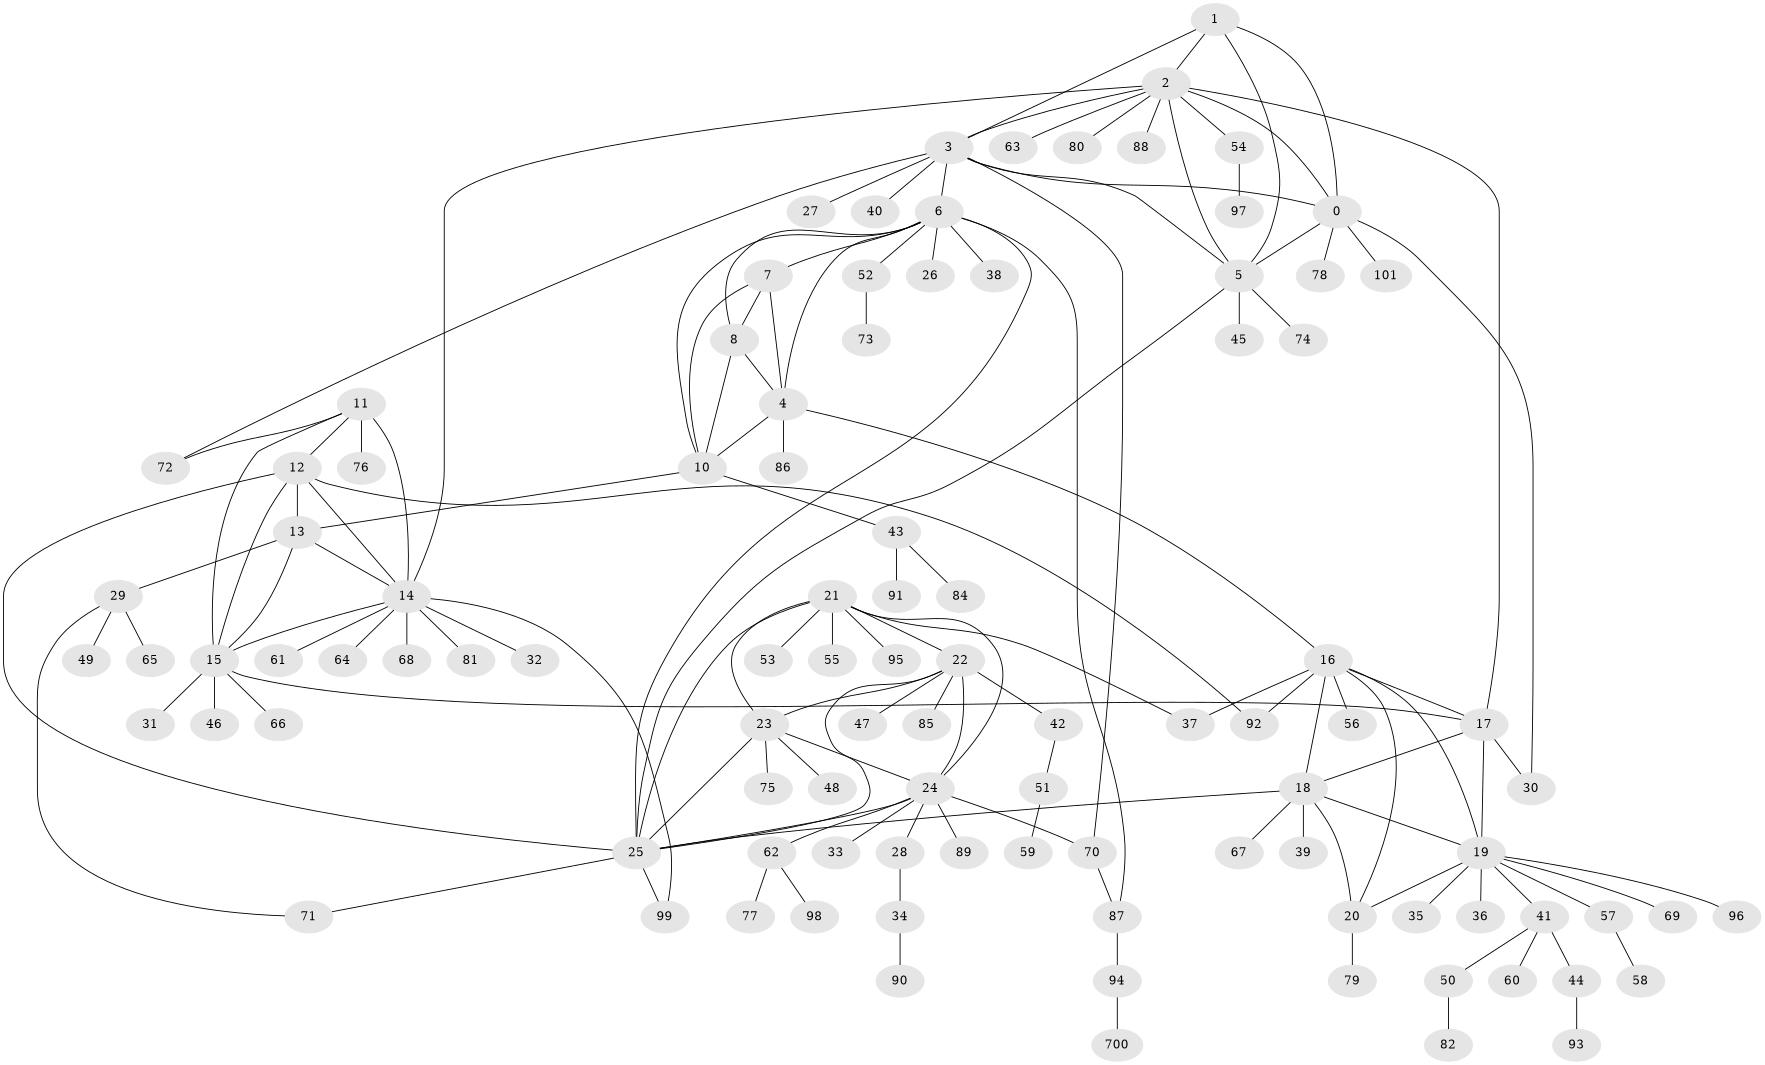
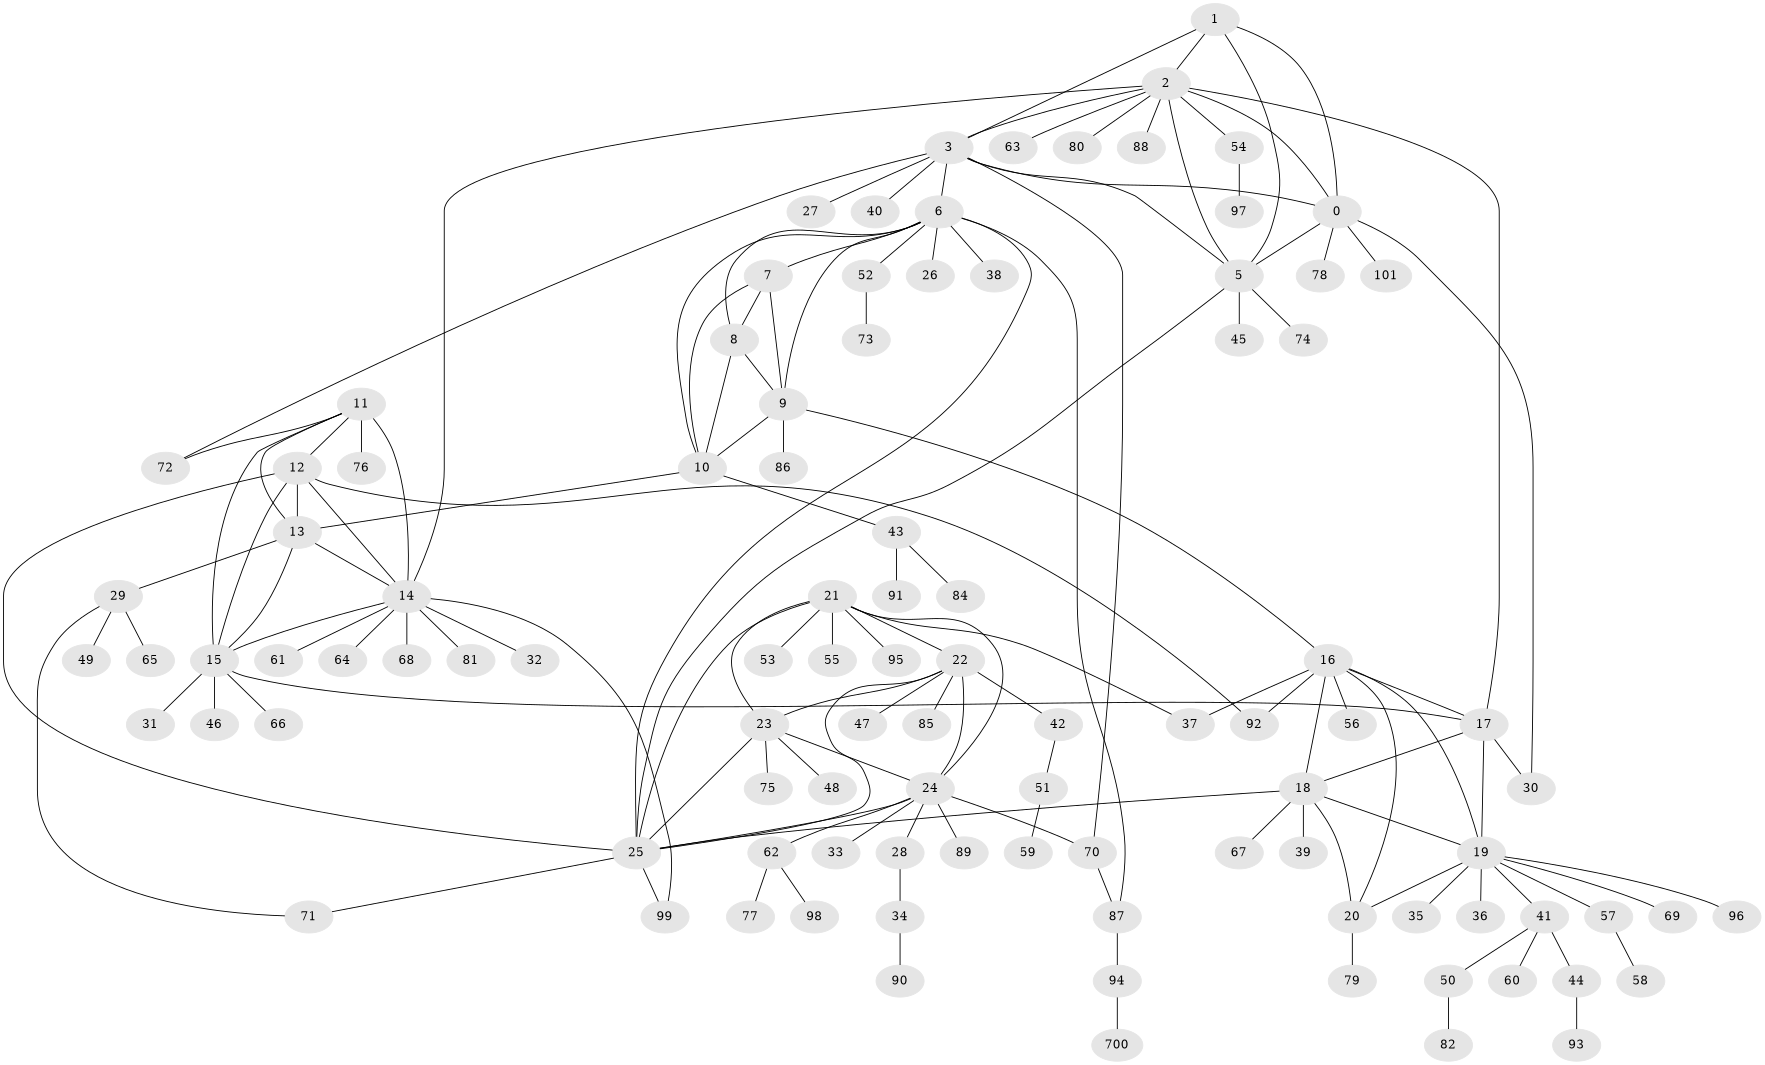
node "4": label "4" -> "9"
edge "11" -- "13": added
